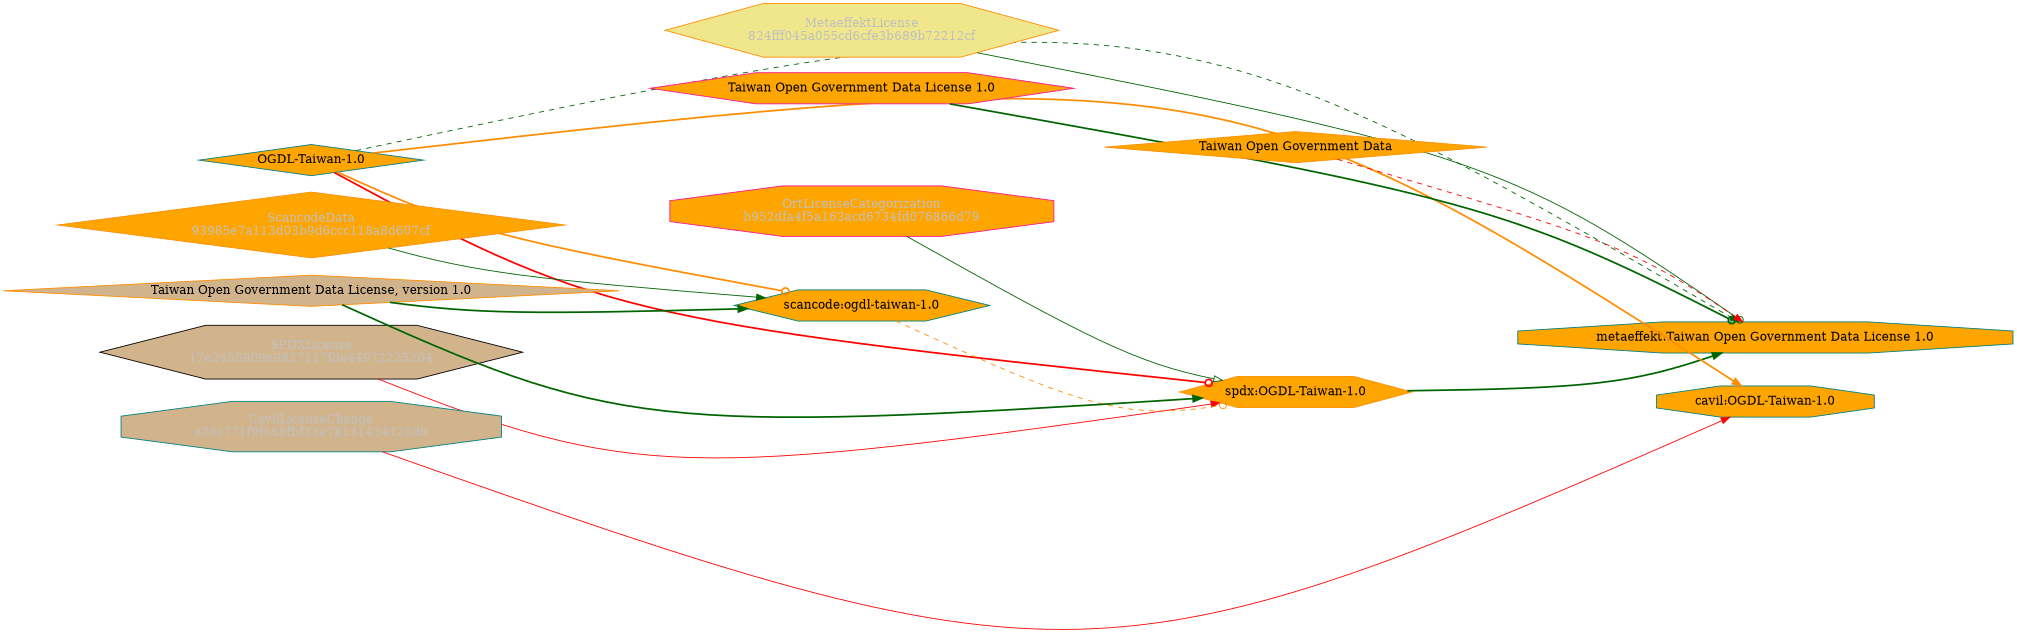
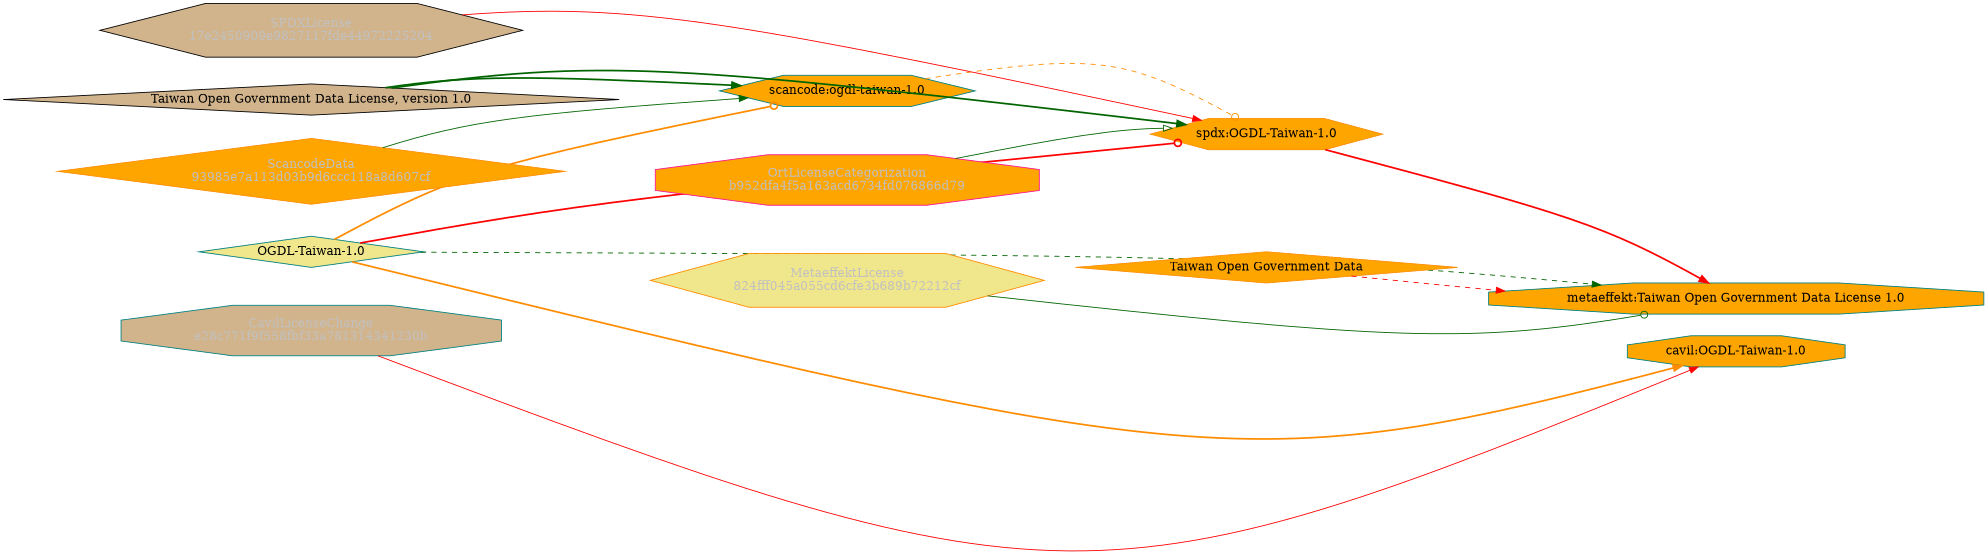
node "Taiwan Open Government Data License 1.0": removed
node "OGDL-Taiwan-1.0": fillcolor orange -> khaki
node "Taiwan Open Government Data License, version 1.0": color darkorange -> black
edge "spdx:OGDL-Taiwan-1.0" -> "metaeffekt:Taiwan Open Government Data License 1.0": color darkgreen -> red
